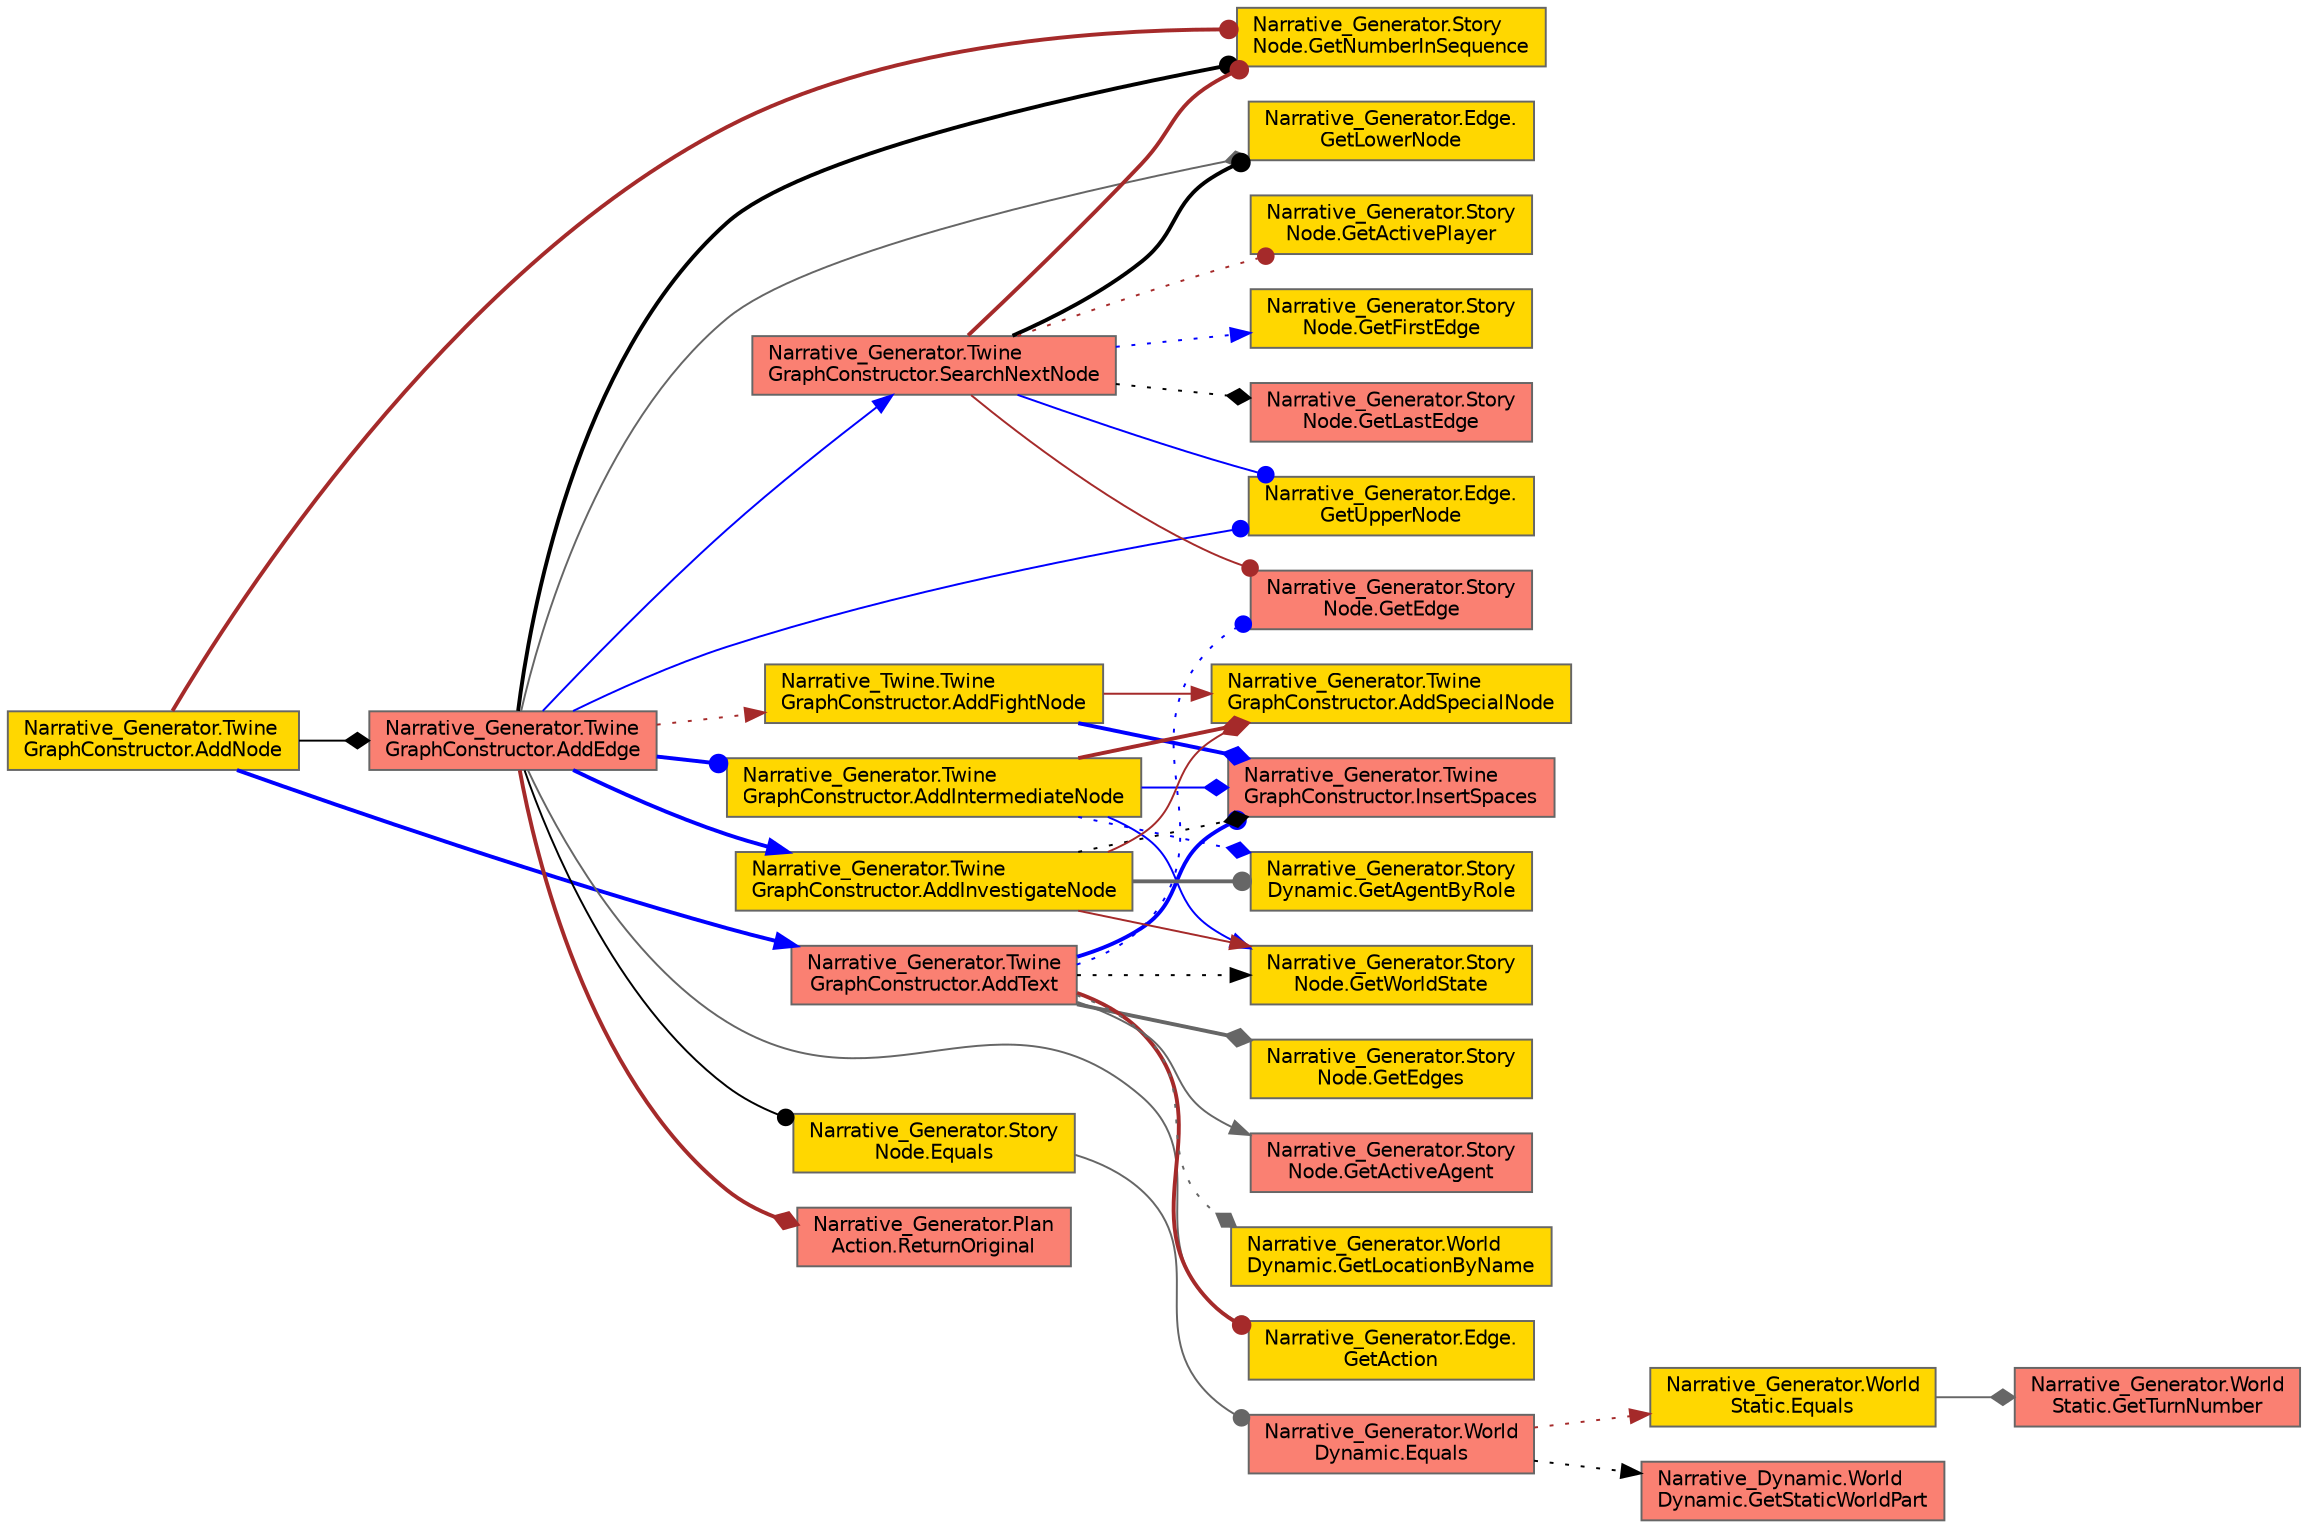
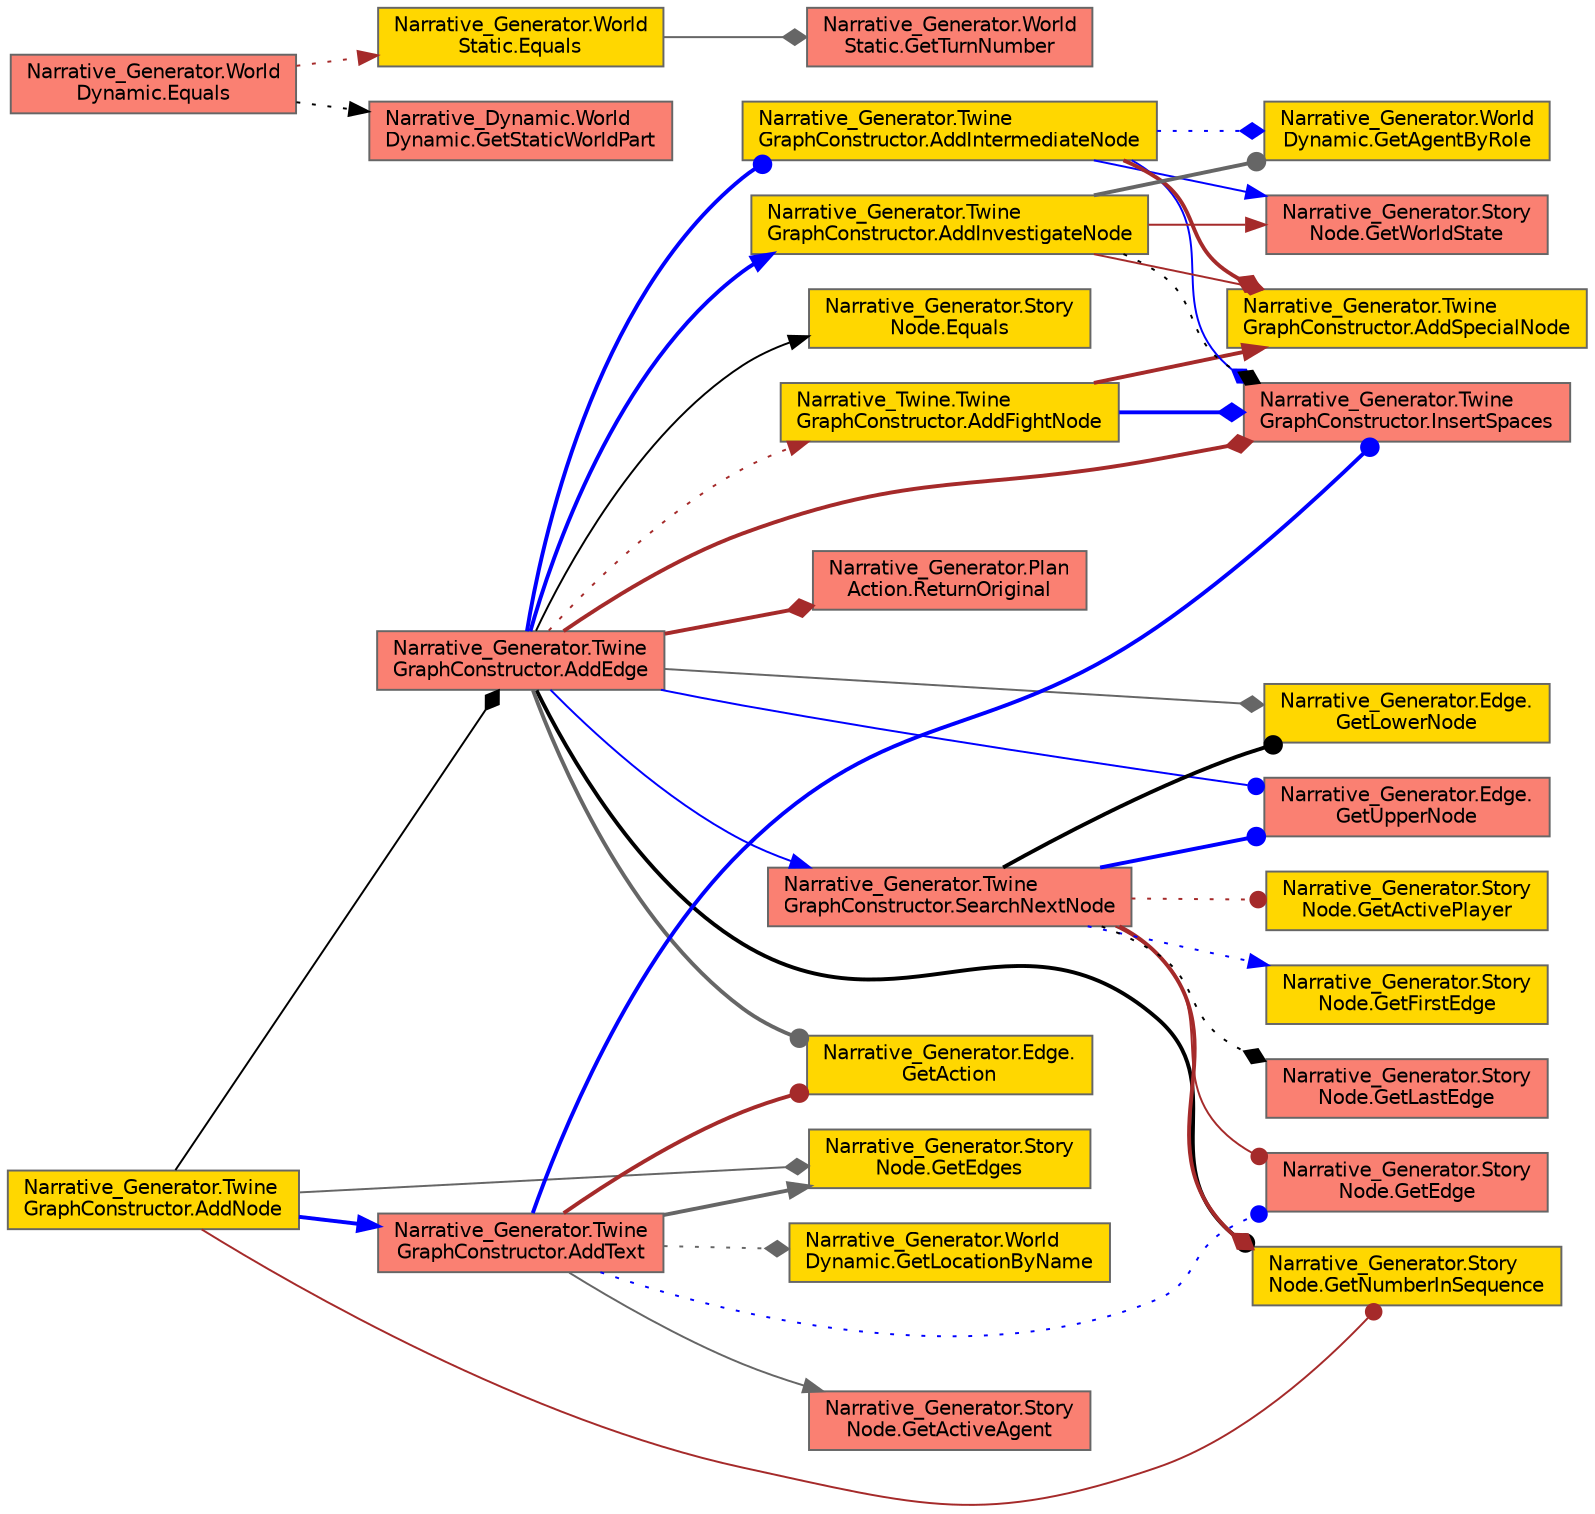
edge "Narrative_Generator.Twine GraphConstructor.SearchNextNode" -> "Narrative_Generator.Story Node.GetNumberInSequence": arrowhead dot -> diamond
edge "Narrative_Generator.Twine GraphConstructor.AddNode" -> "Narrative_Generator.Story Node.GetNumberInSequence": style bold -> solid
edge "Narrative_Generator.Twine GraphConstructor.SearchNextNode" -> "Narrative_Generator.Edge. GetUpperNode": style solid -> bold
edge "Narrative_Generator.Twine GraphConstructor.AddEdge" -> "Narrative_Generator.Twine GraphConstructor.InsertSpaces": added
node "Narrative_Generator.Edge. GetUpperNode": fillcolor gold -> salmon
edge "Narrative_Twine.Twine GraphConstructor.AddFightNode" -> "Narrative_Generator.Twine GraphConstructor.AddSpecialNode": style solid -> bold
node "Narrative_Generator.Story Dynamic.GetAgentByRole": label "Narrative_Generator.Story Dynamic.GetAgentByRole" -> "Narrative_Generator.World Dynamic.GetAgentByRole"
edge "Narrative_Generator.Twine GraphConstructor.AddEdge" -> "Narrative_Generator.Story Node.Equals": arrowhead dot -> normal
edge "Narrative_Generator.Twine GraphConstructor.AddText" -> "Narrative_Generator.Story Node.GetWorldState": removed
node "Narrative_Generator.Story Node.GetWorldState": fillcolor gold -> salmon
edge "Narrative_Generator.Twine GraphConstructor.AddText" -> "Narrative_Generator.Story Node.GetEdges": arrowhead diamond -> normal
edge "Narrative_Generator.Twine GraphConstructor.AddEdge" -> "Narrative_Generator.Edge. GetAction": style solid -> bold
edge "Narrative_Generator.Twine GraphConstructor.AddNode" -> "Narrative_Generator.Story Node.GetEdges": added
edge "Narrative_Generator.Story Node.Equals" -> "Narrative_Generator.World Dynamic.Equals": removed
